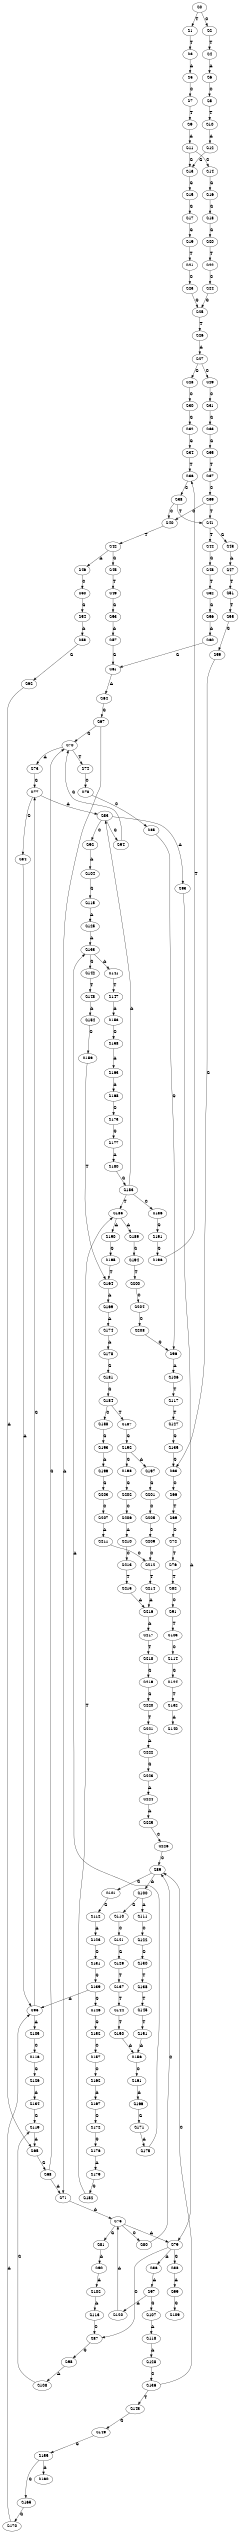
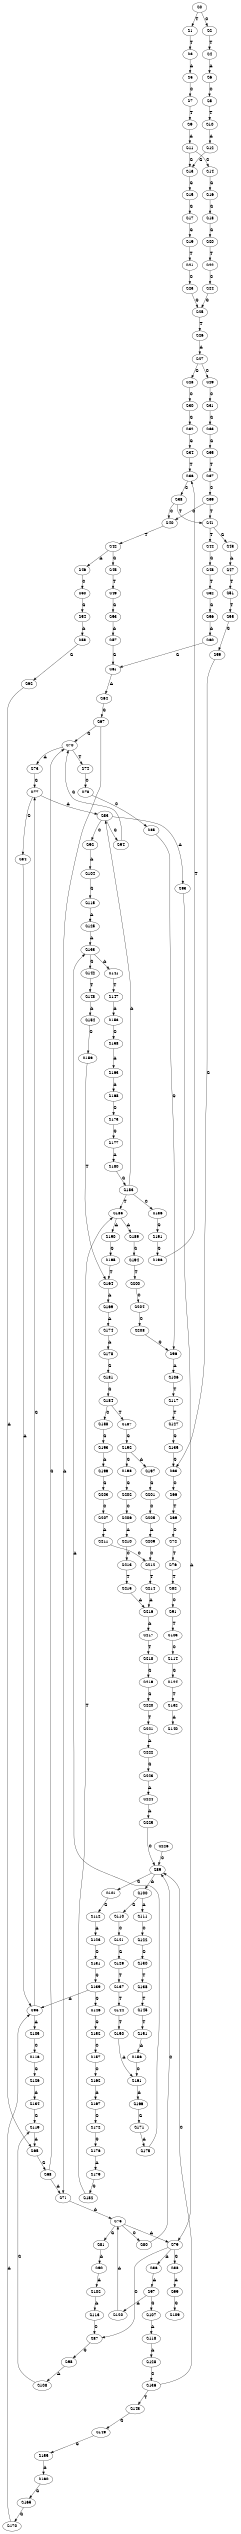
edge "S205" -> "S209": label "C" -> "A"
edge "S225" -> "S226": now "S225" -> "S89"
edge "S150" -> "S156": now "S150" -> "S161"
edge "S155" -> "S165": now "S160" -> "S165"
